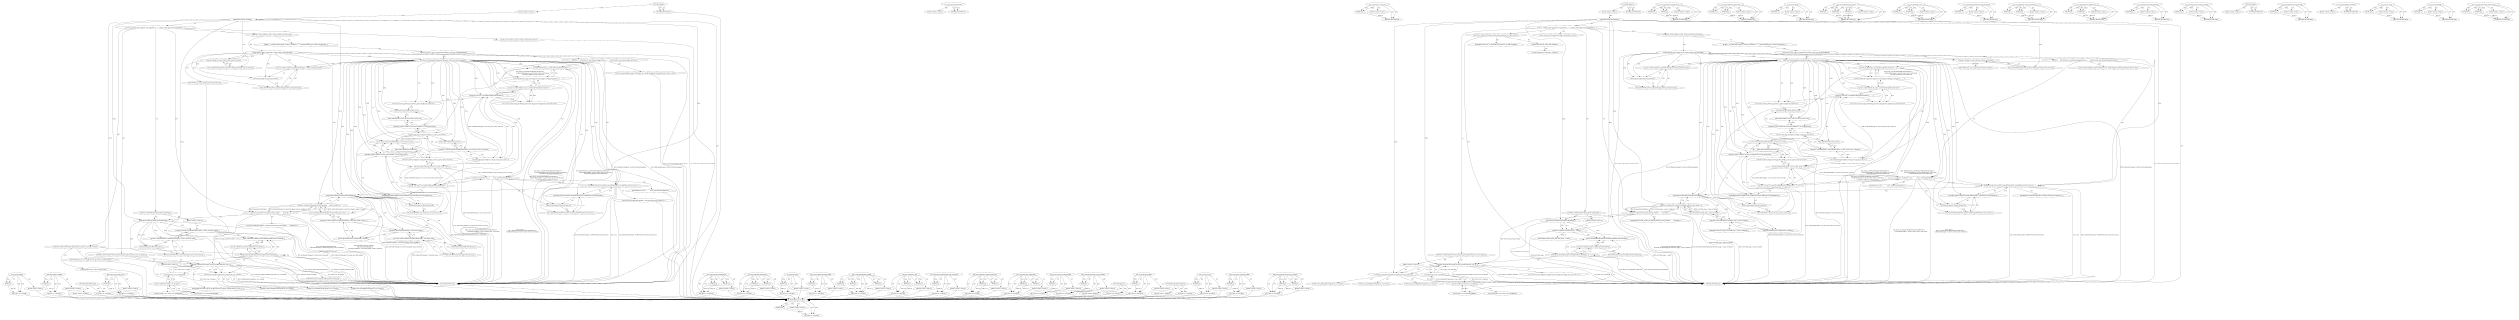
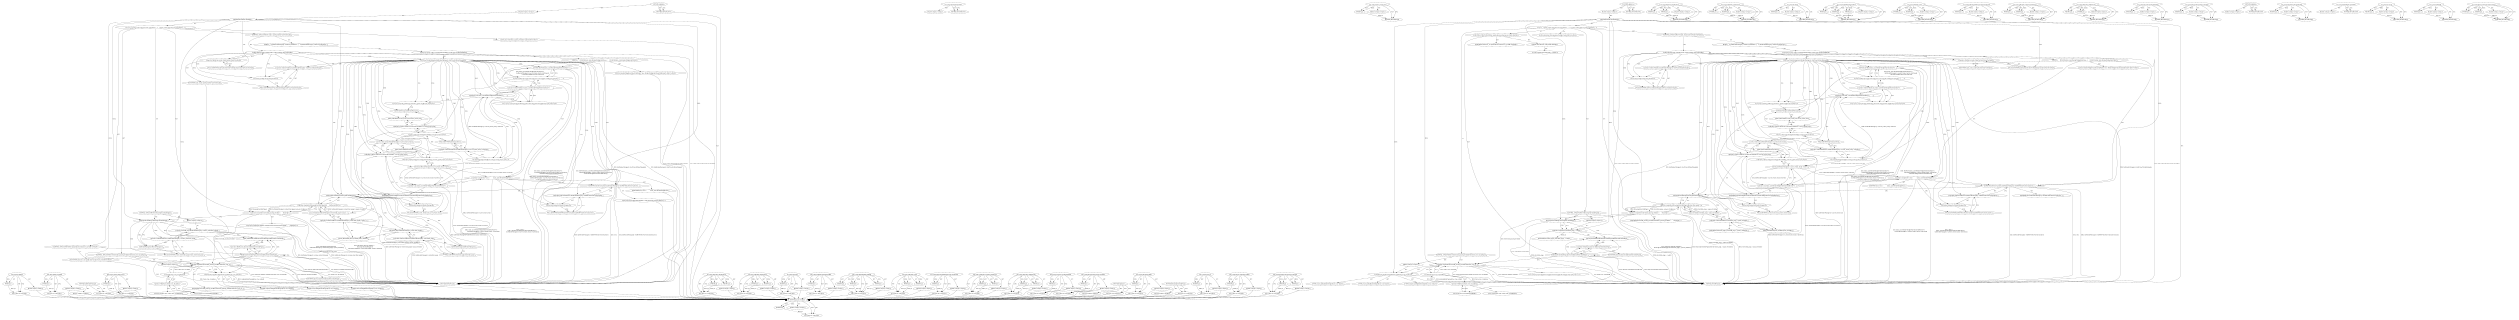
node "<(LOCAL,auto observer: auto)<SUB>19</SUB>>": removed
